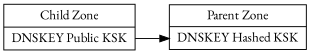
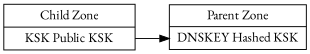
node "Child Zone": text "DNSKEY Public KSK" -> "KSK Public KSK"
